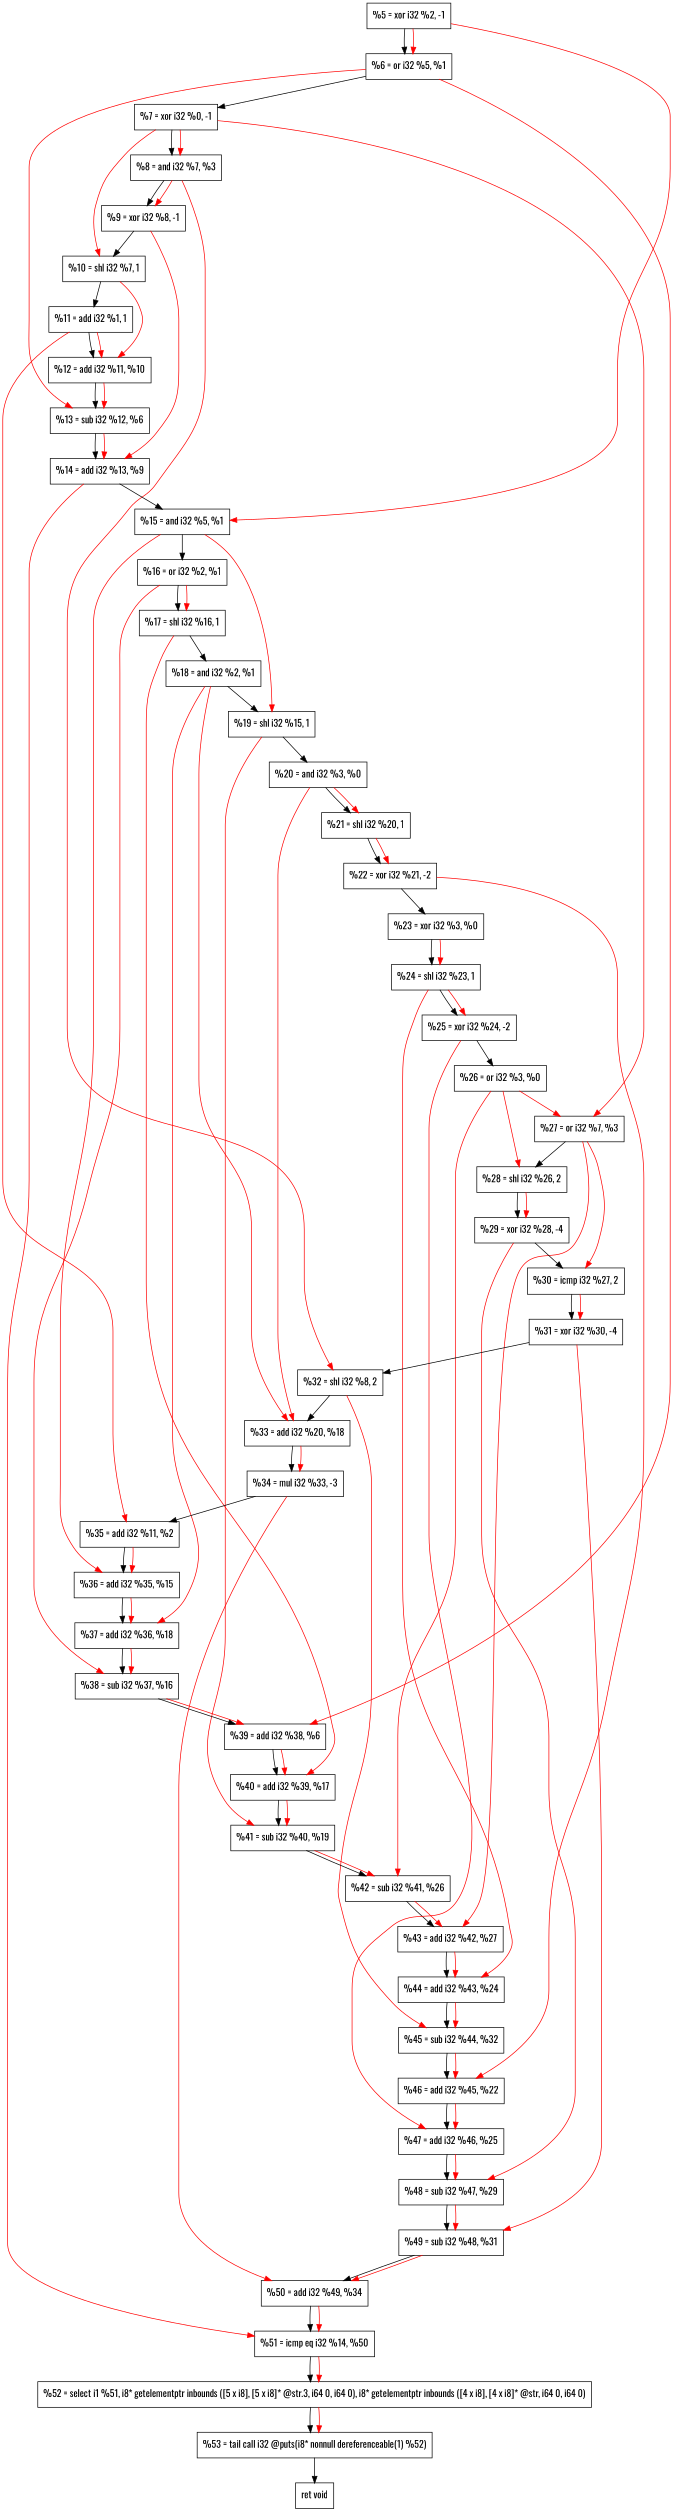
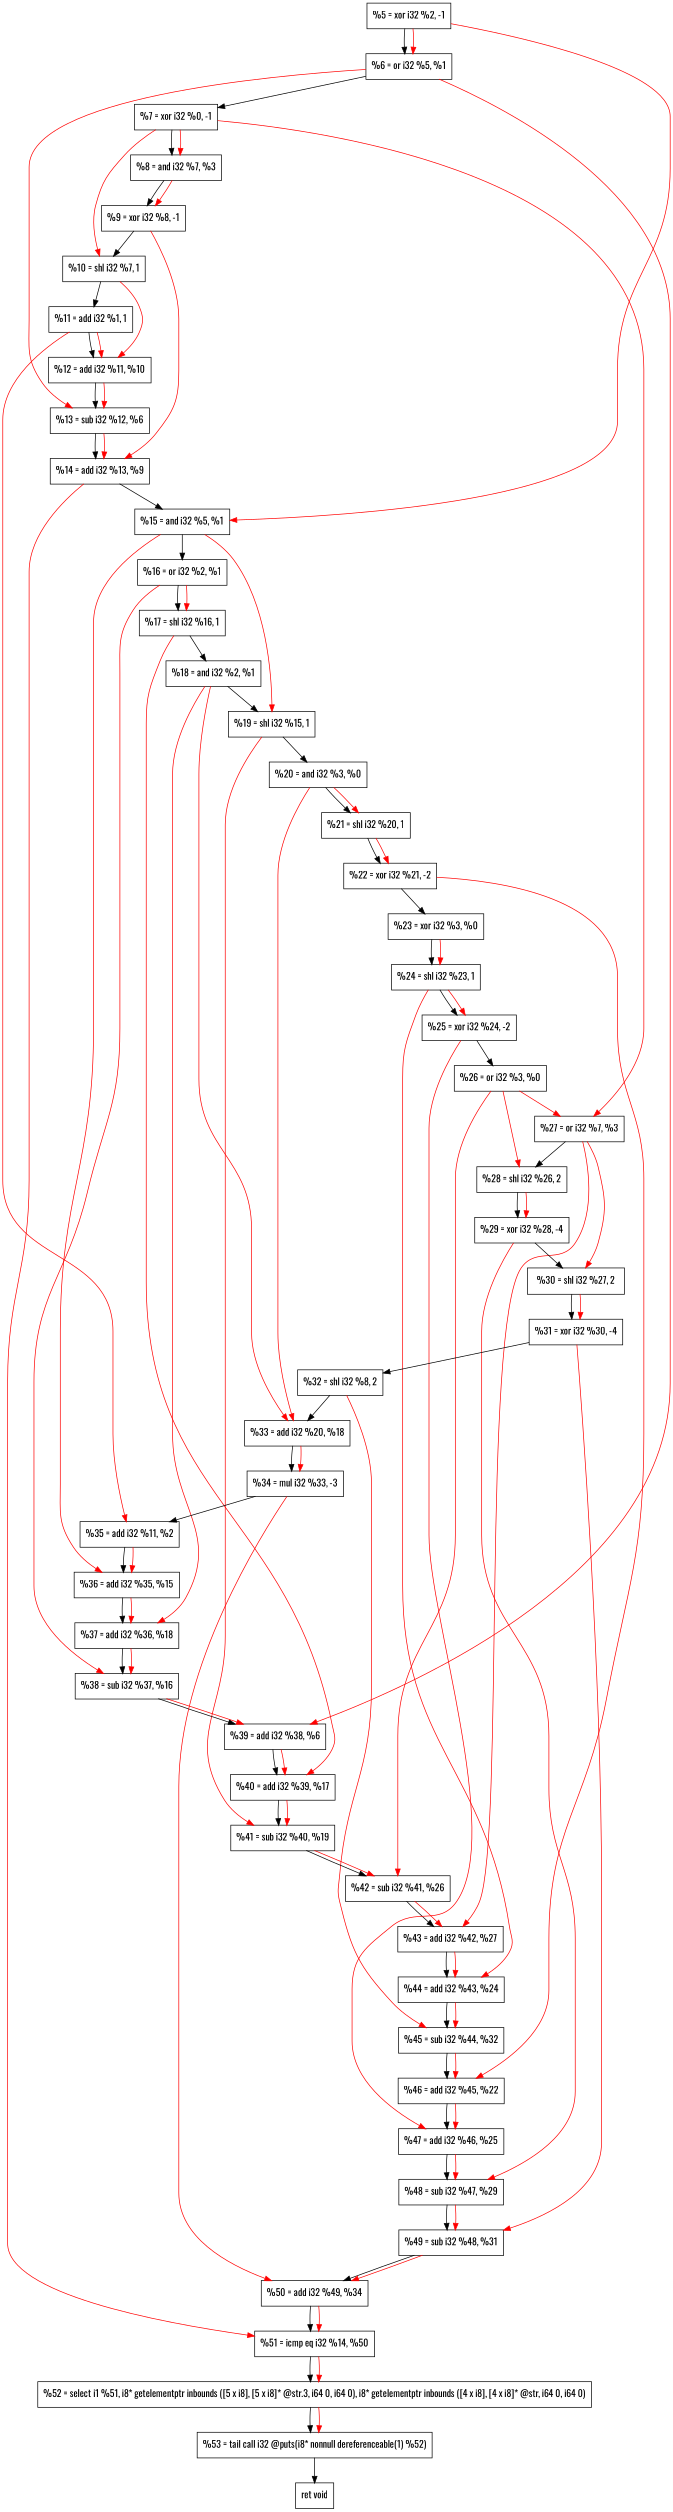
edge "%8 = and i32 %7, %3" -> "%32 = shl i32 %8, 2": removed
node "%30 = icmp i32 %27, 2": label "%30 = icmp i32 %27, 2" -> "%30 = shl i32 %27, 2"
